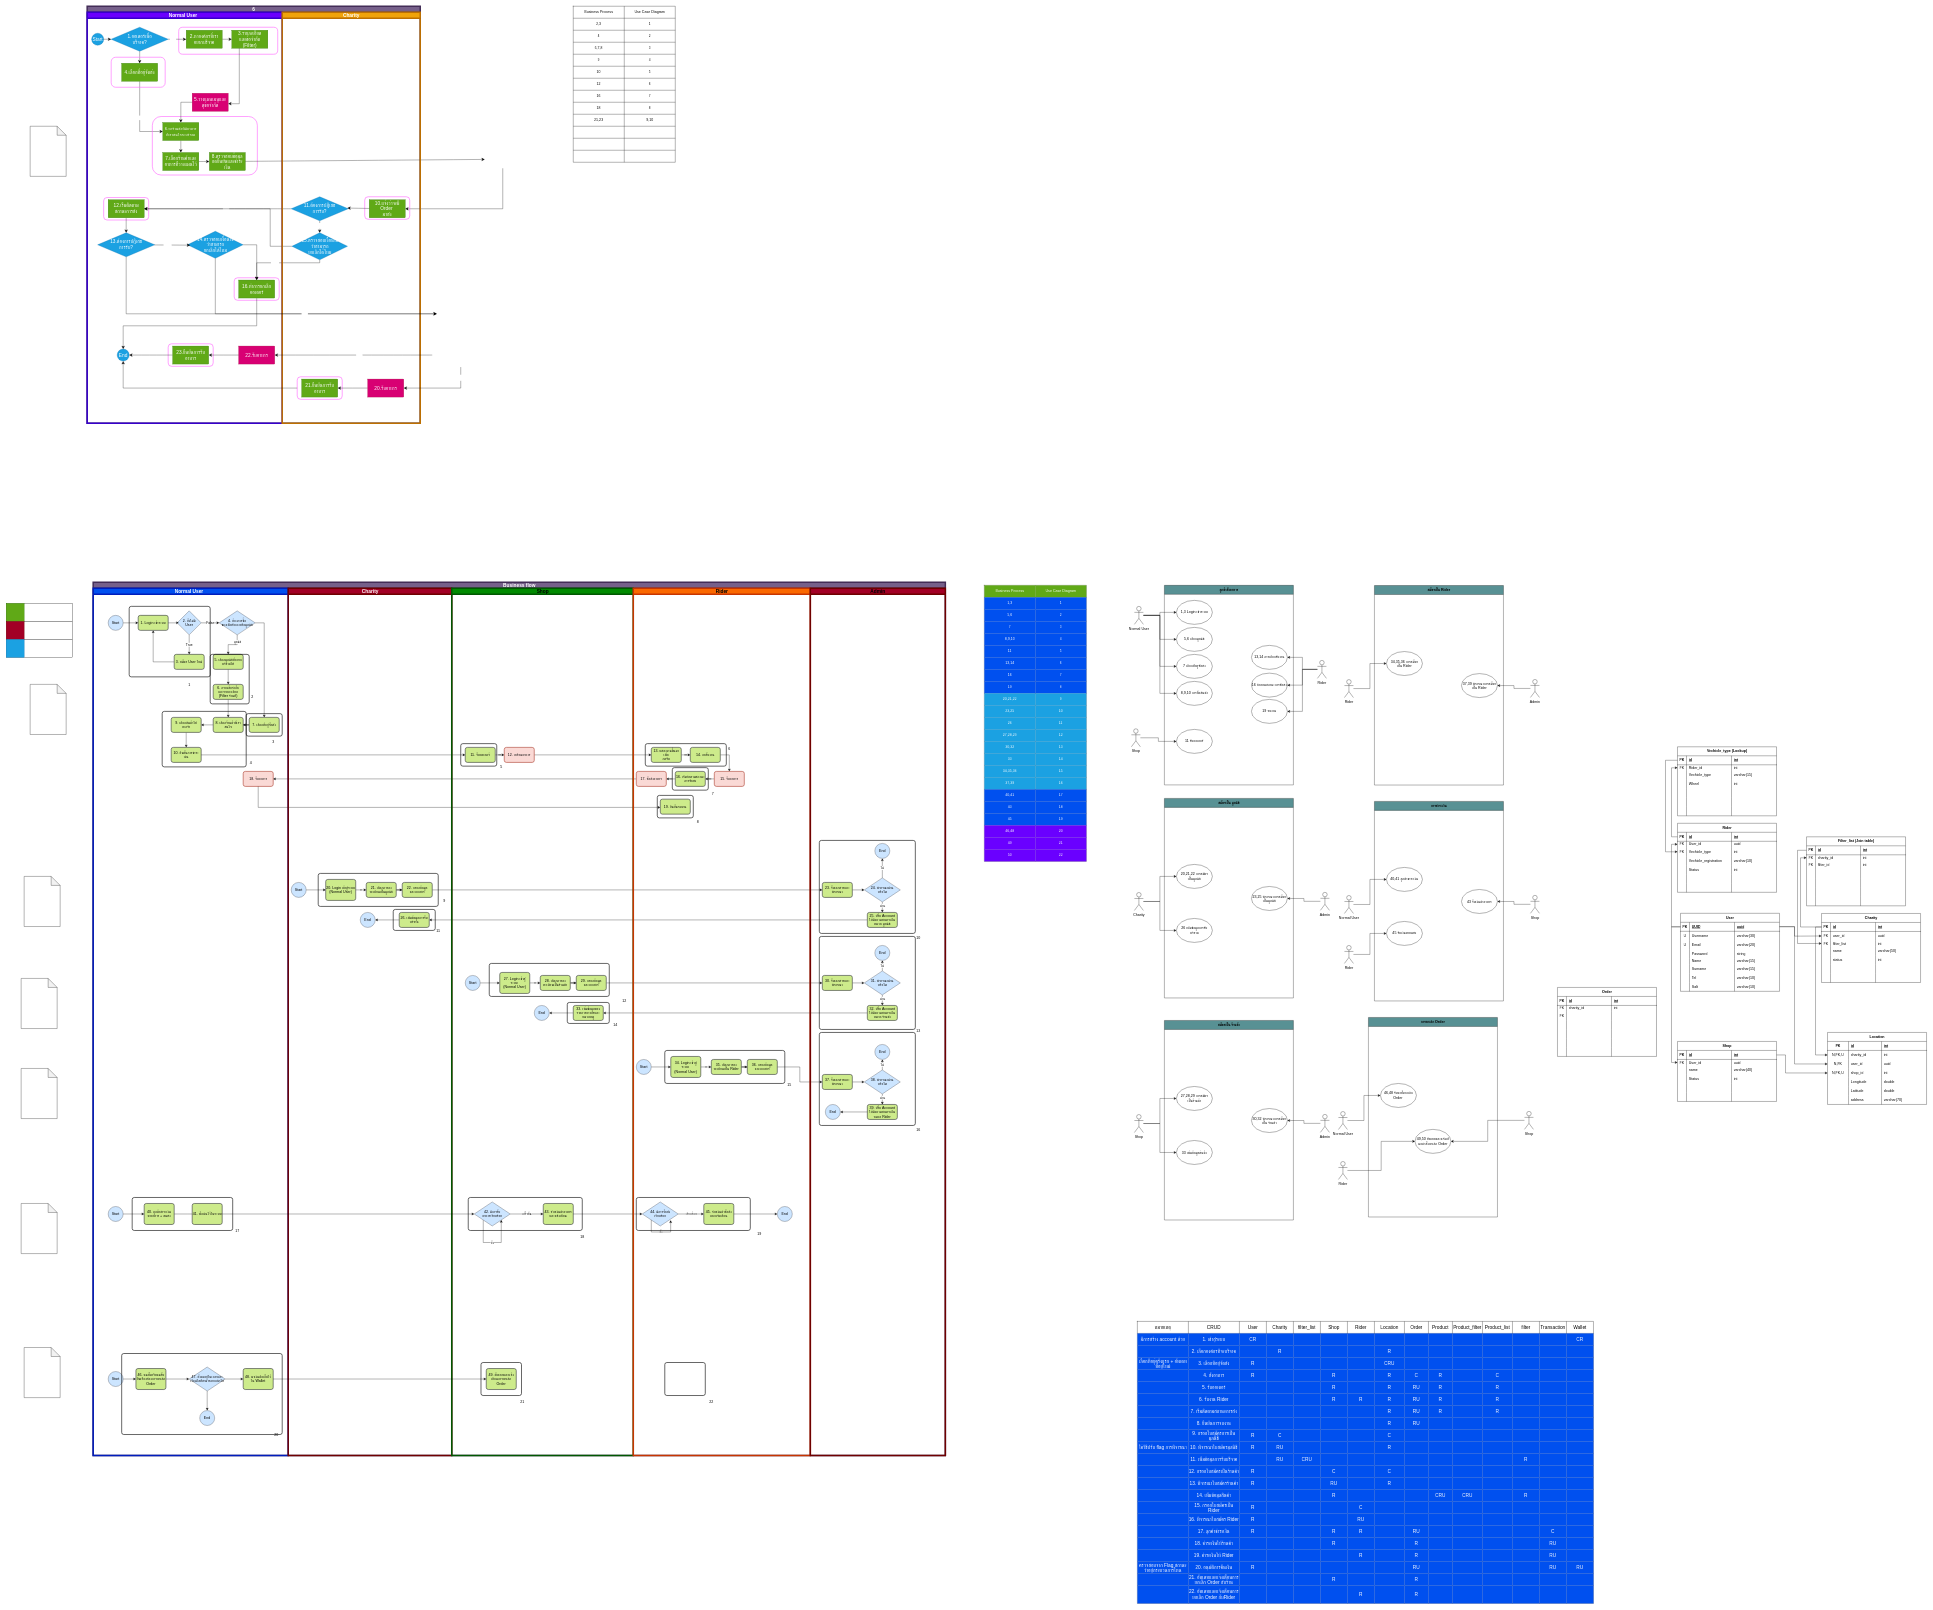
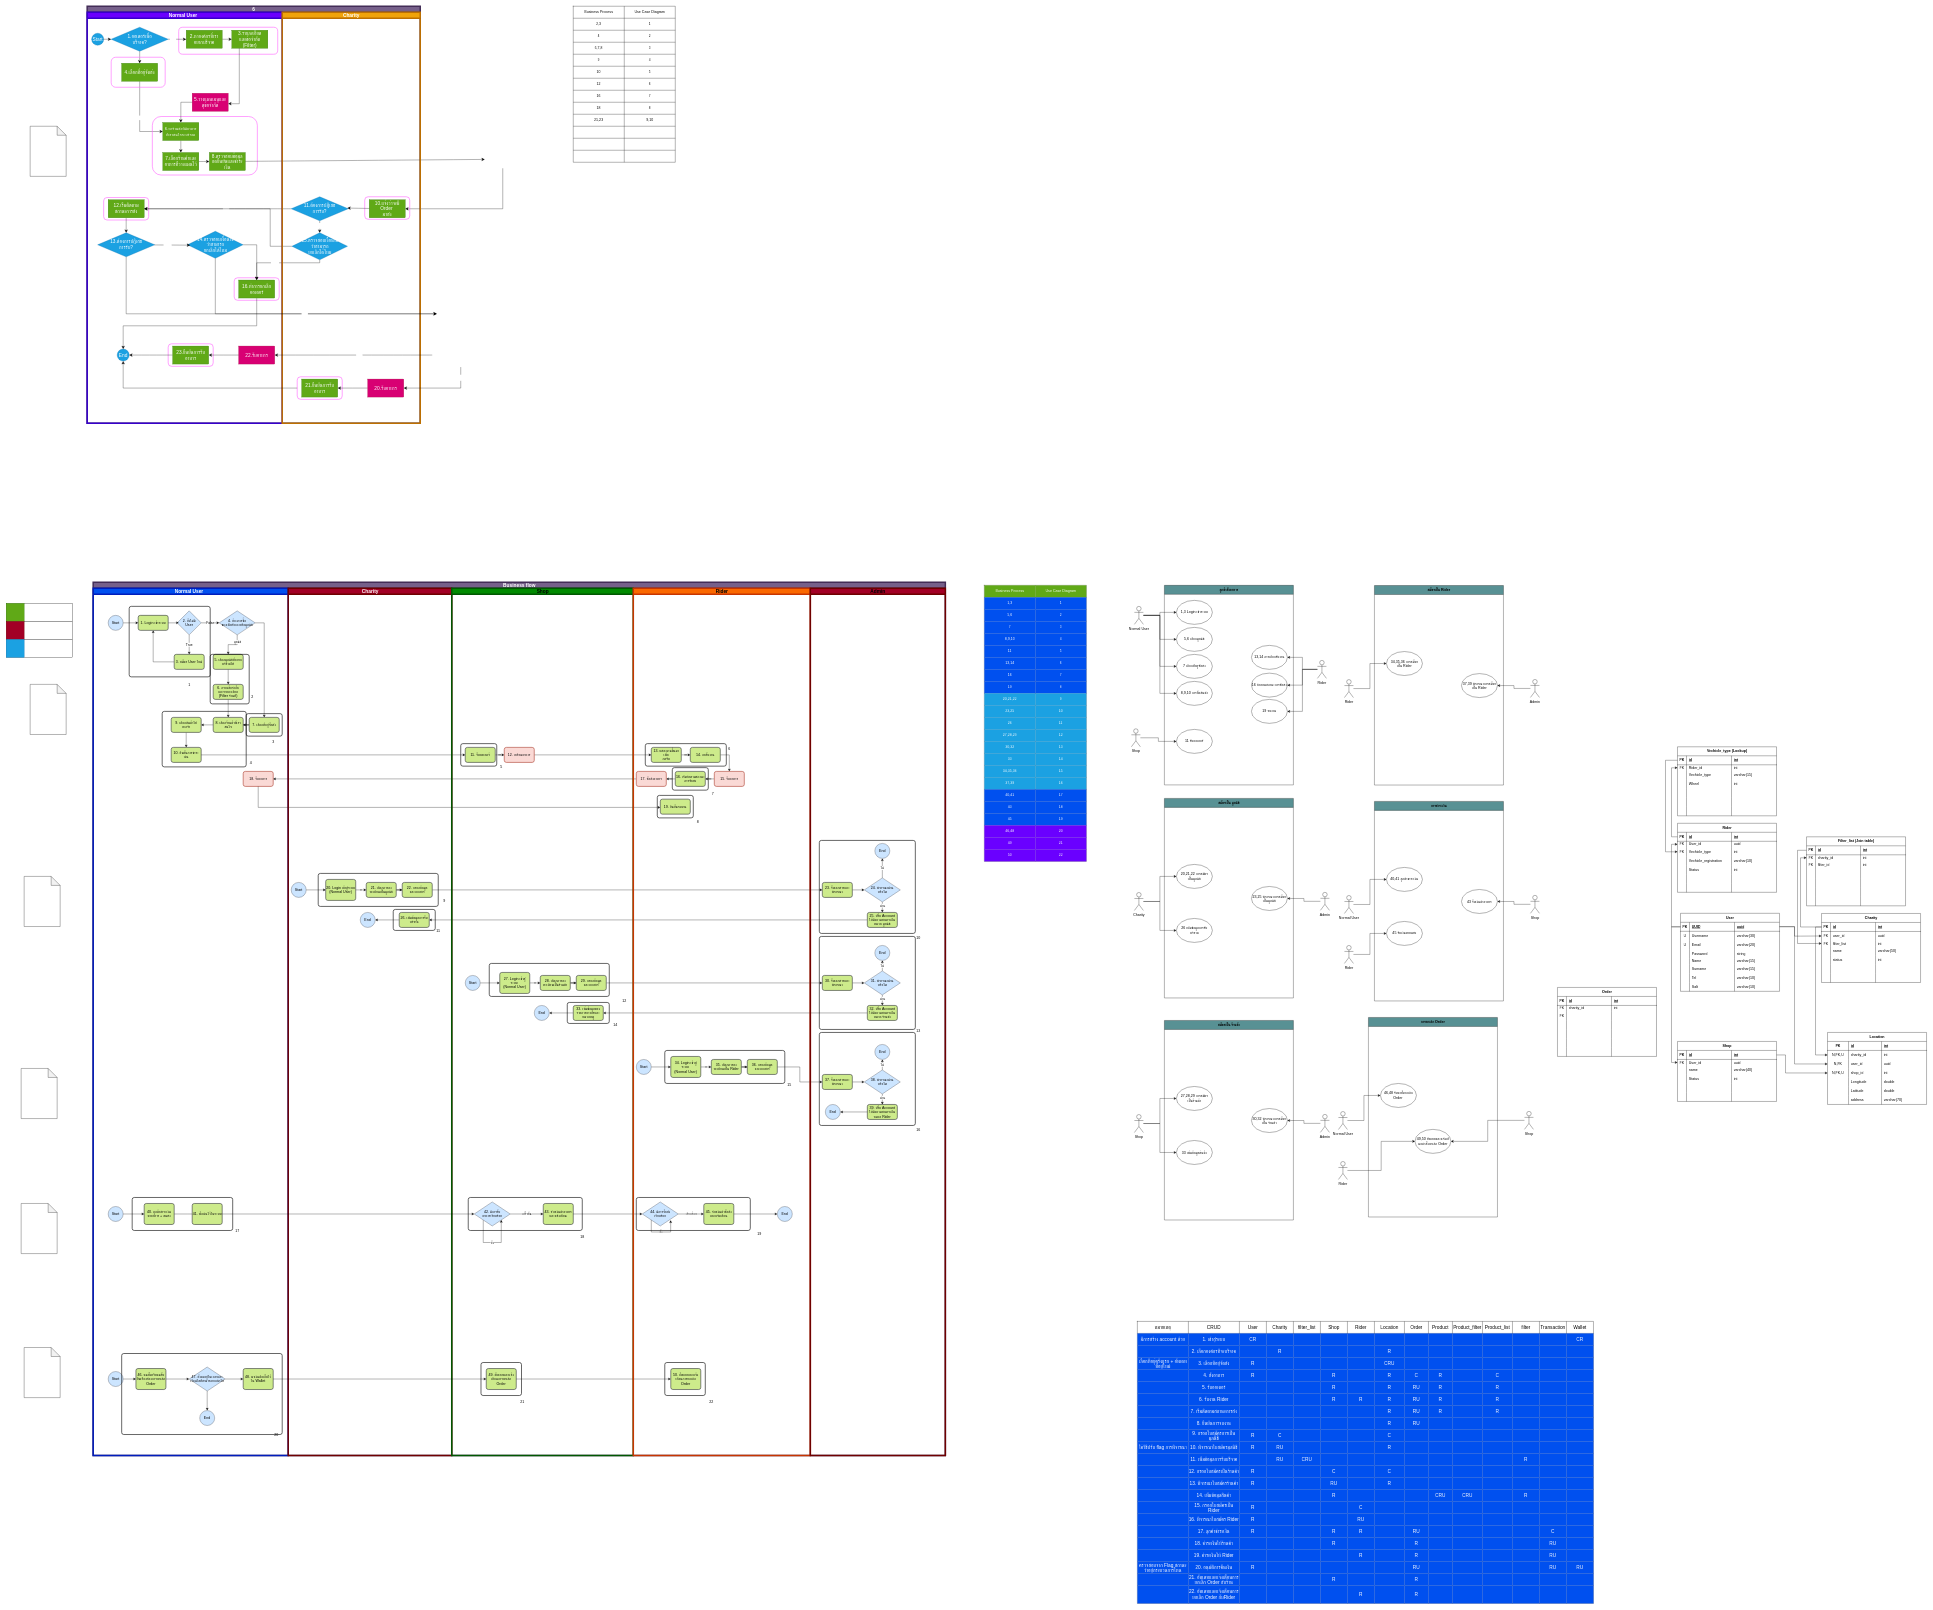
node "Flow ที่ 3 สมัครเป็น ร้านค้า": removed
edge "49. อัพเดตและแจ้งเตือนการยกเลิก Order" -> "50. อัพเดตและแจ้งเตือนการยกเลิก Order": added
node "50. อัพเดตและแจ้งเตือนการยกเลิก Order": added
